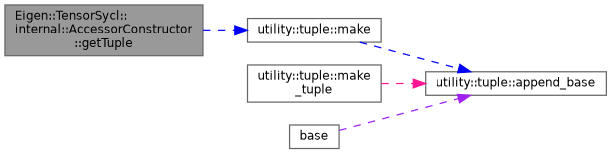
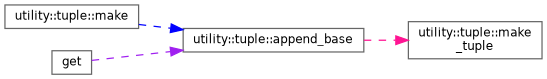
node "Eigen::TensorSycl:: internal::AccessorConstructor ::getTuple": removed
edge "utility::tuple::make _tuple" -> "utility::tuple::append_base": reversed
node "base": label "base" -> "get"
